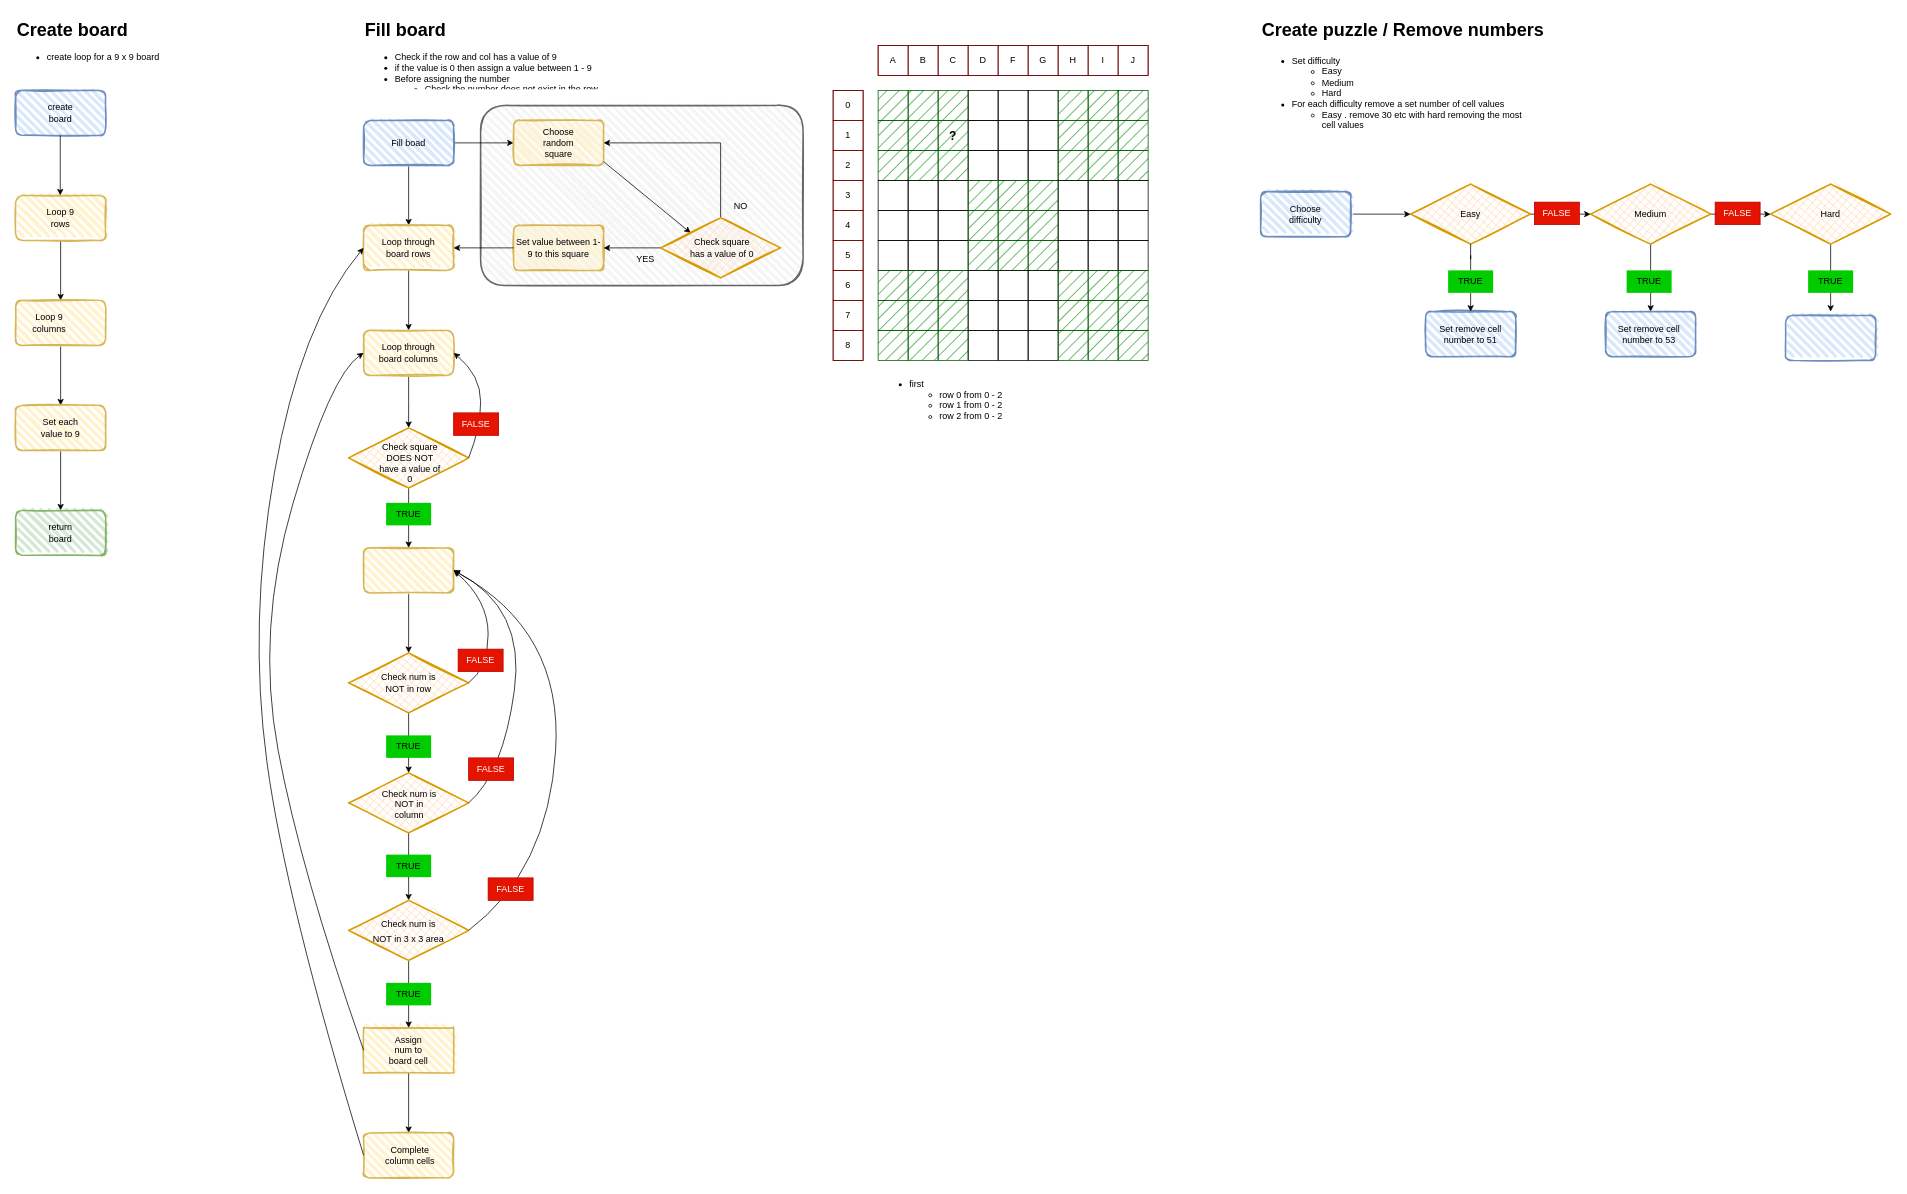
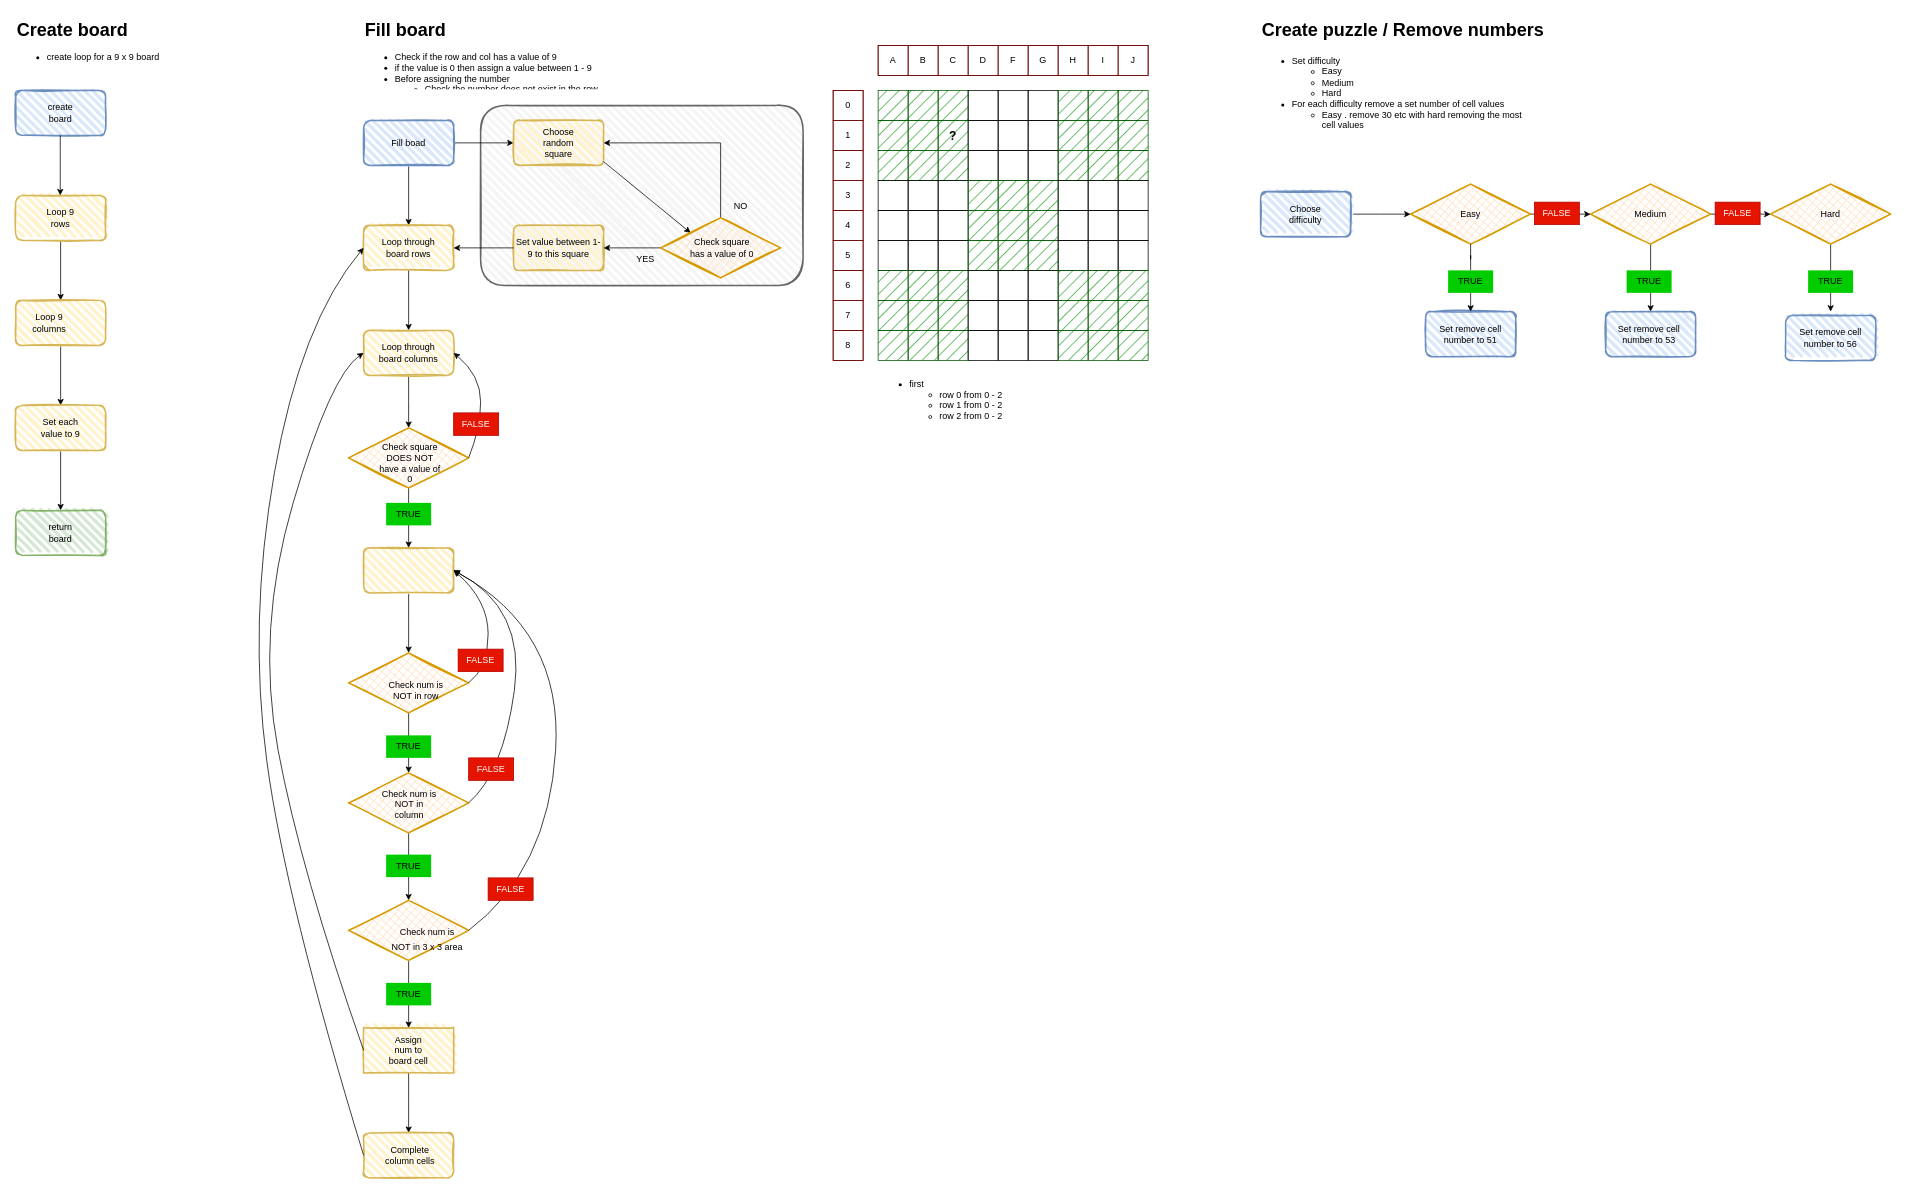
node "Set remove cell number to 56": added
node "Check num is NOT in row": moved (408, 683) -> (416, 690)
node "Check num is NOT in 3 x 3 area": moved (408, 930) -> (427, 938)
